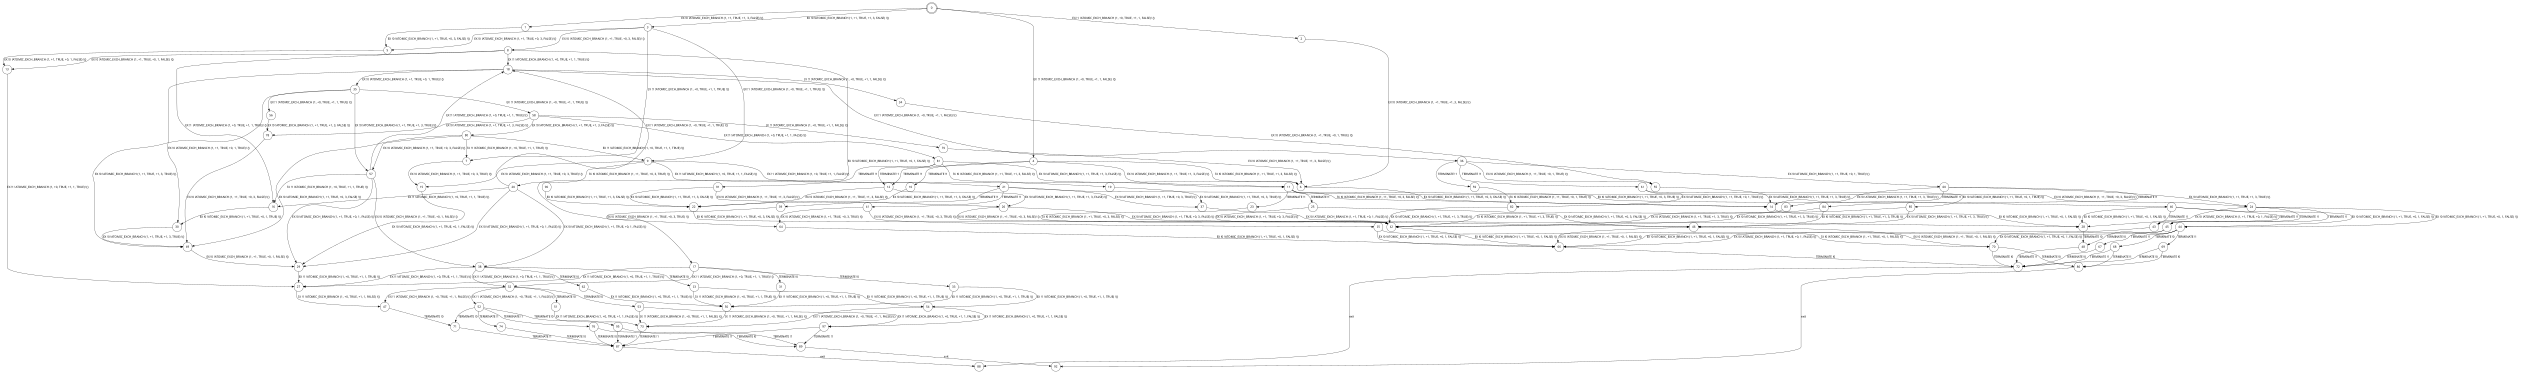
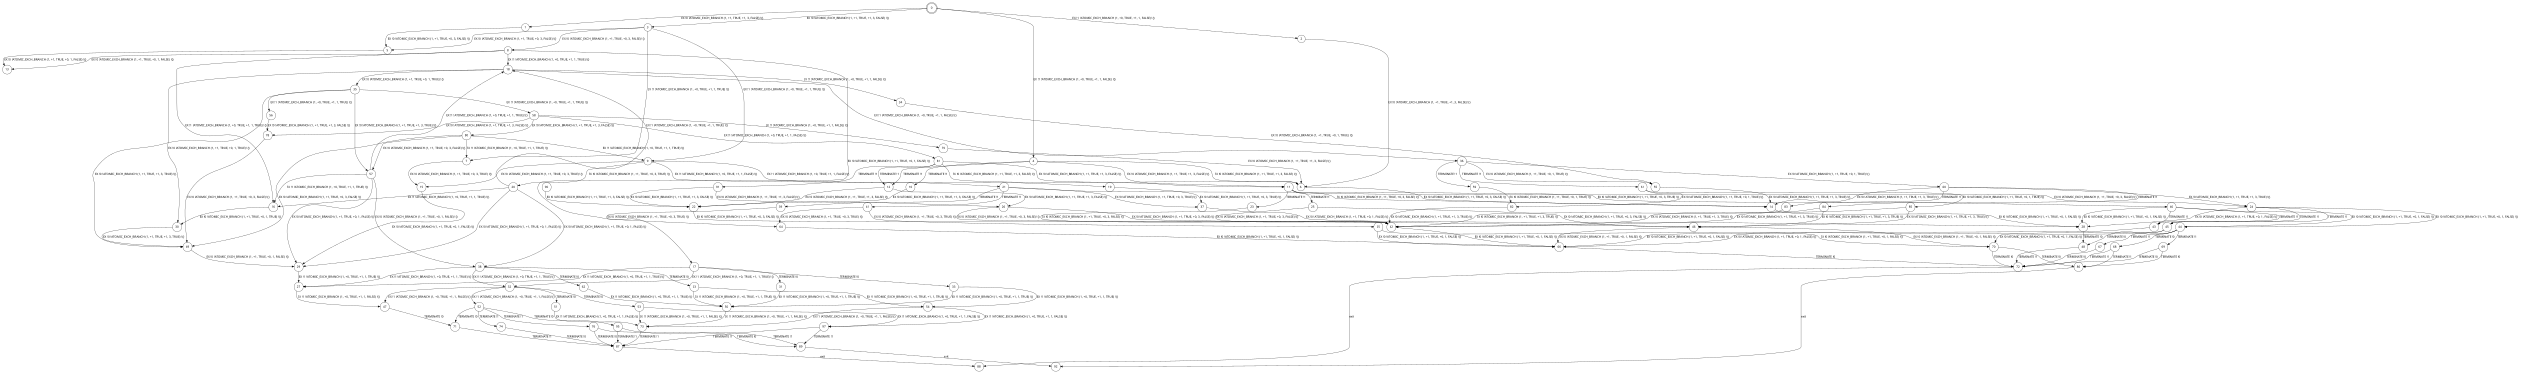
edge "13" -> "27": removed, label "EX !1 !ATOMIC_EXCH_BRANCH (1, +0, TRUE, +1, 1, TRUE) !{}"
